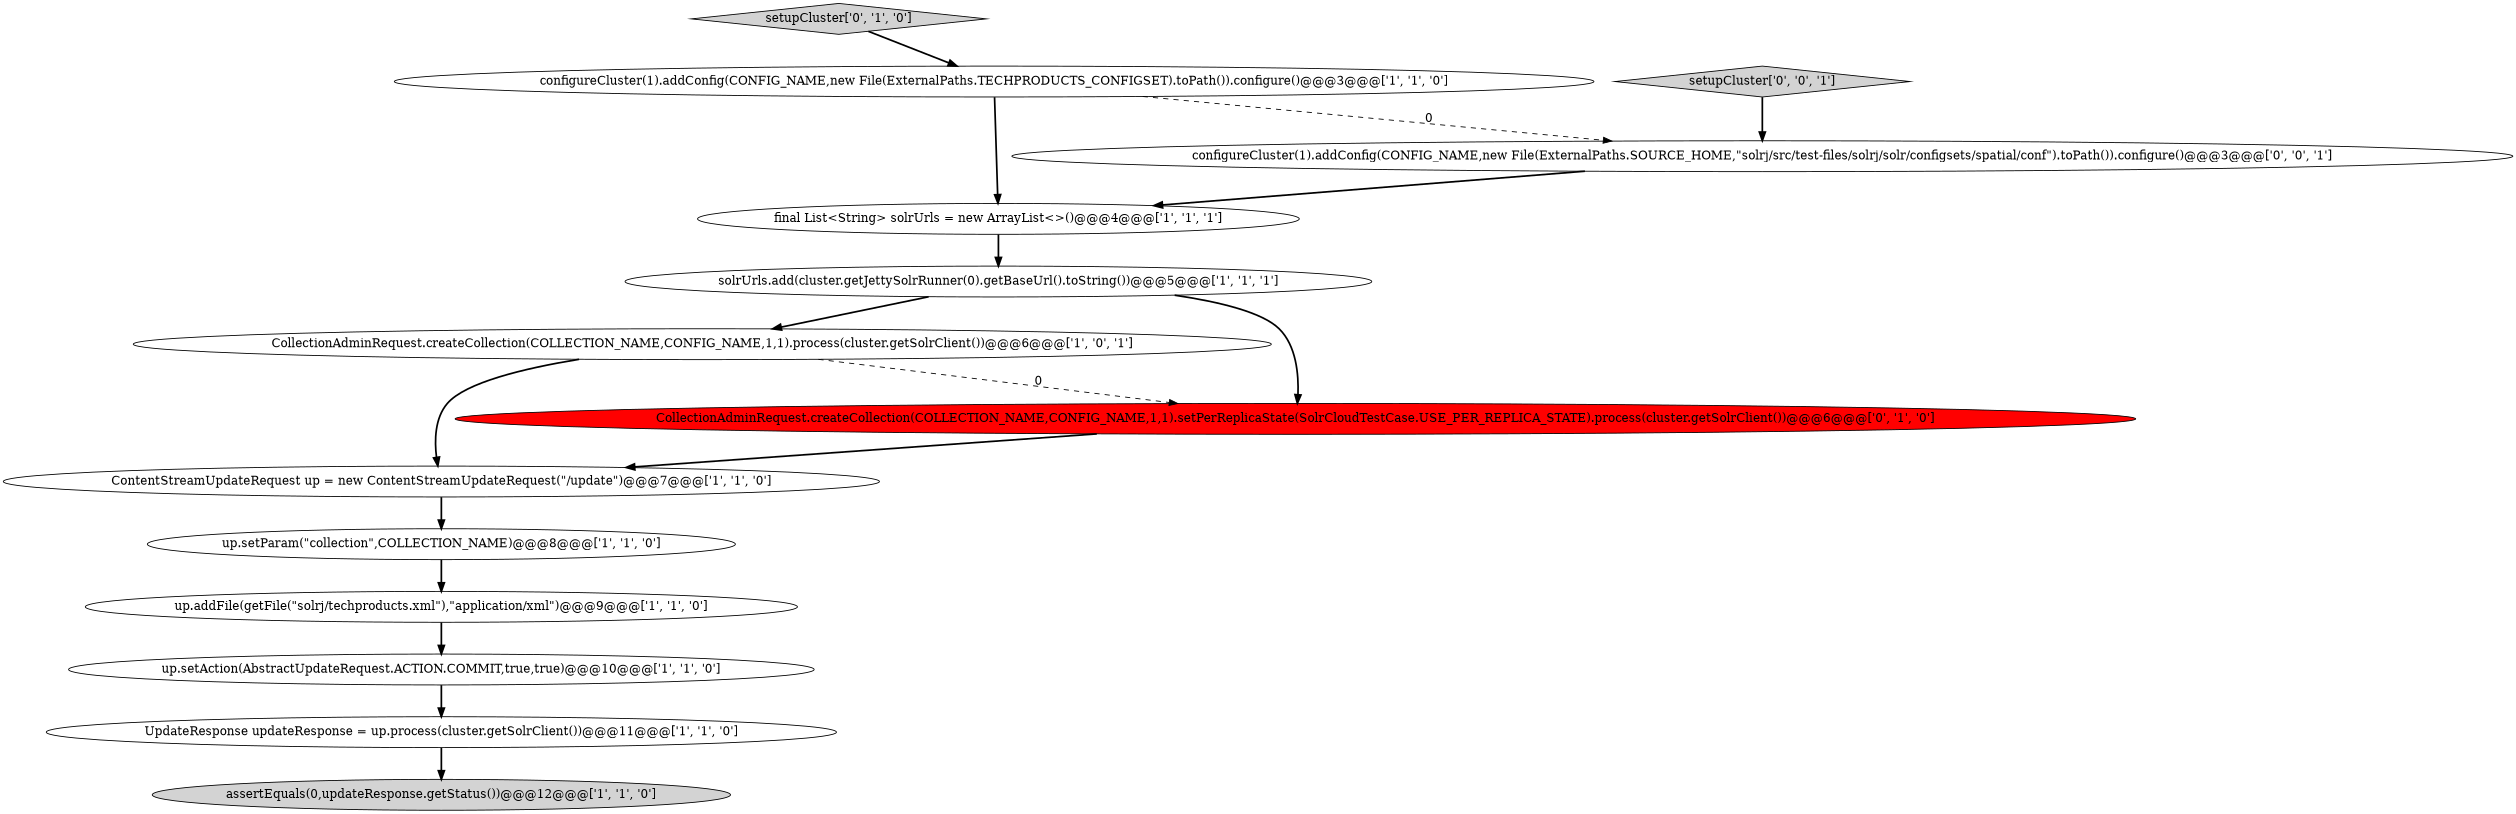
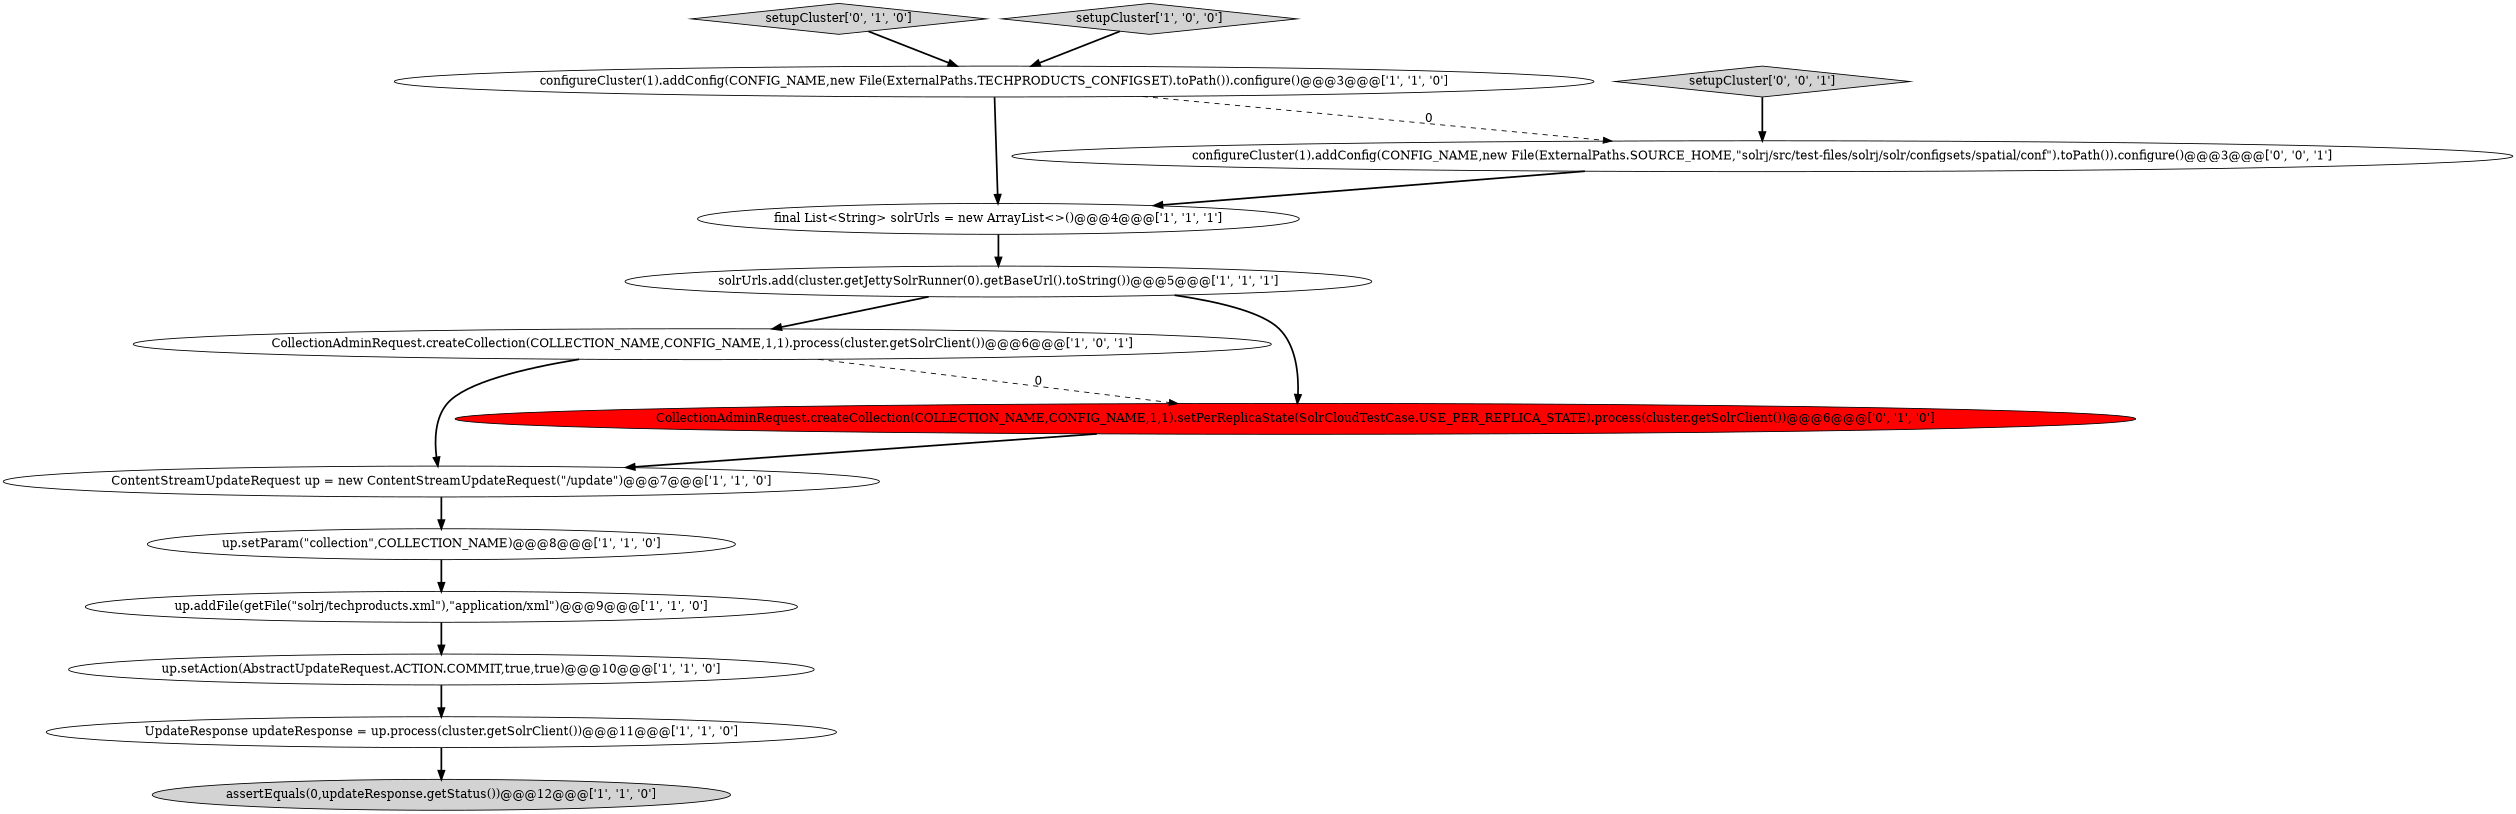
node "setupCluster['1', '0', '0']": added
